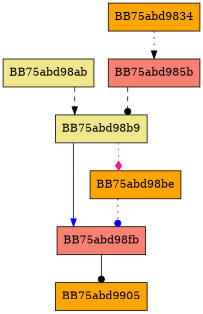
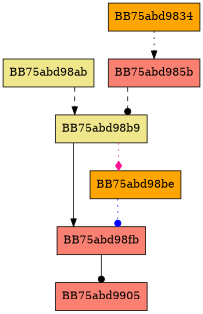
edge "BB75abd98b9" -> "BB75abd98fb": color blue -> black
node "BB75abd9905": fillcolor orange -> salmon
